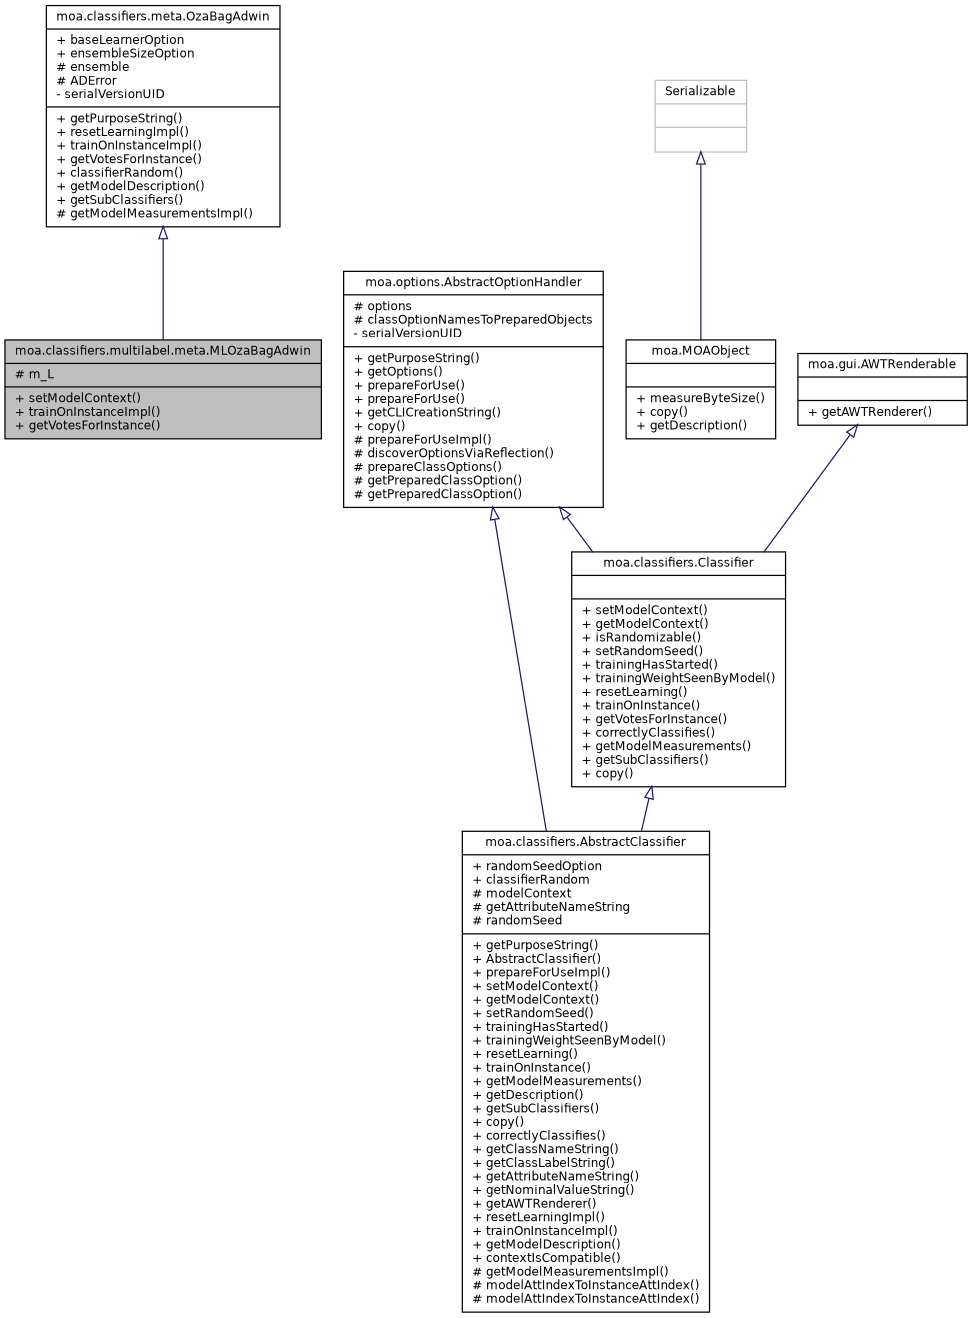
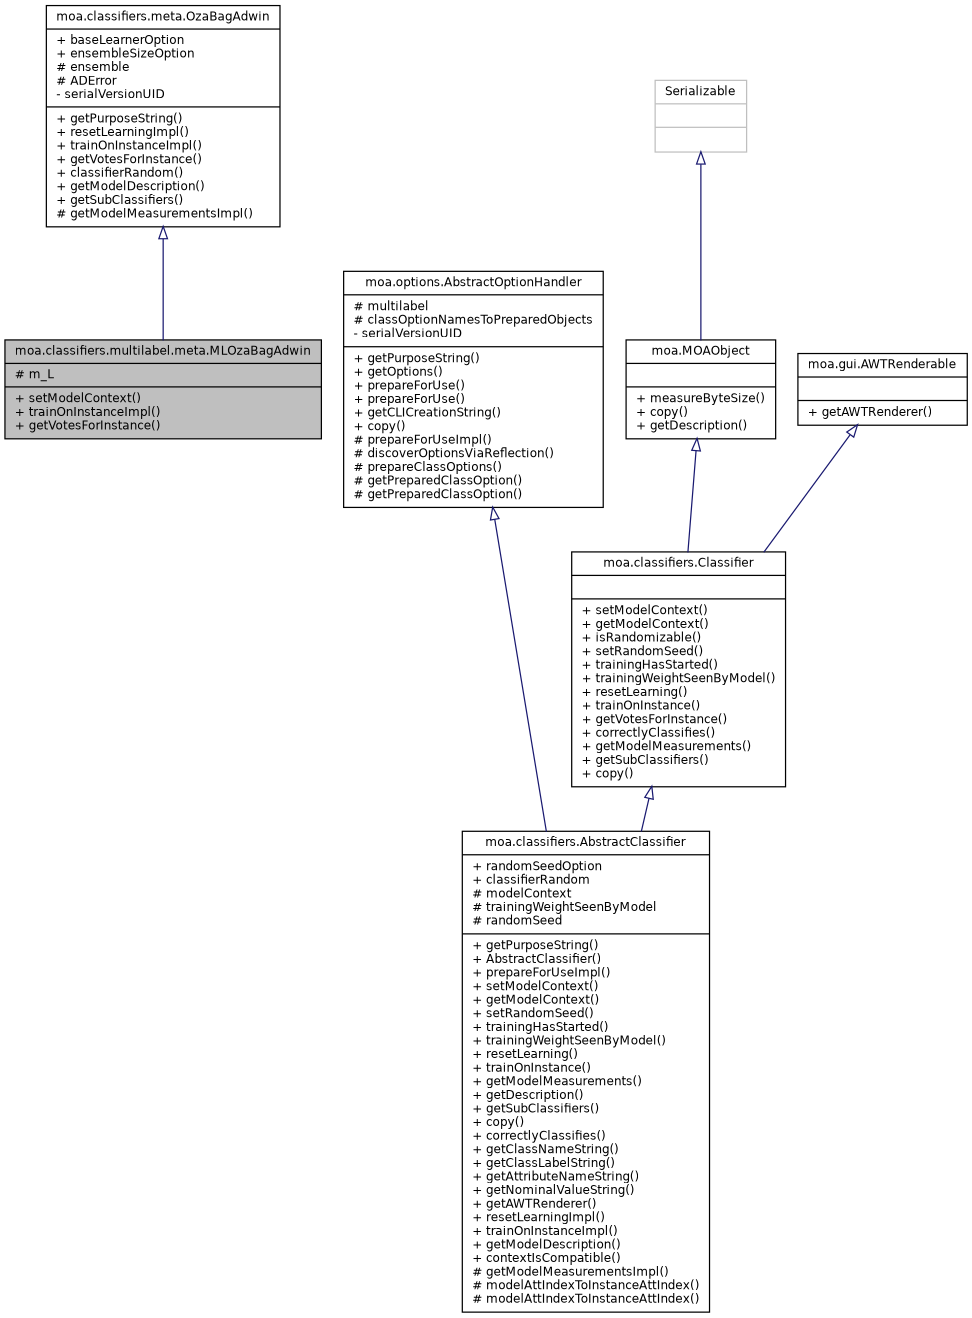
node "moa.options.AbstractOptionHandler": text "# options" -> "# multilabel"
edge "moa.classifiers.Classifier" -> "moa.options.AbstractOptionHandler": now "moa.classifiers.Classifier" -> "moa.MOAObject"
node "moa.classifiers.AbstractClassifier": text "# getAttributeNameString" -> "# trainingWeightSeenByModel"
